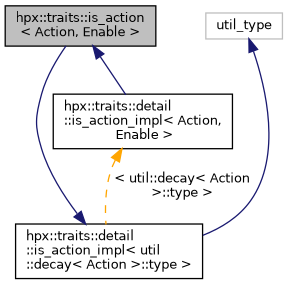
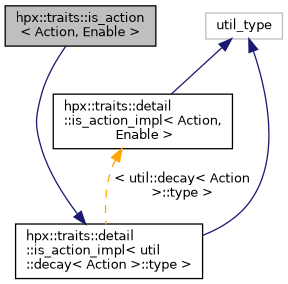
edge "hpx::traits::detail ::is_action_impl< Action, Enable >" -> "hpx::traits::is_action < Action, Enable >": now "hpx::traits::detail ::is_action_impl< Action, Enable >" -> "util_type"
